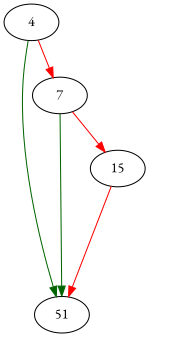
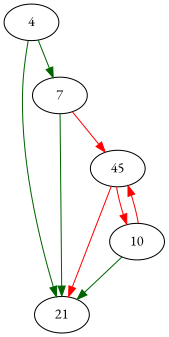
edge "4" -> "7": color red -> darkgreen
node "15": label "15" -> "45"
node "10": added
node "51": label "51" -> "21"
